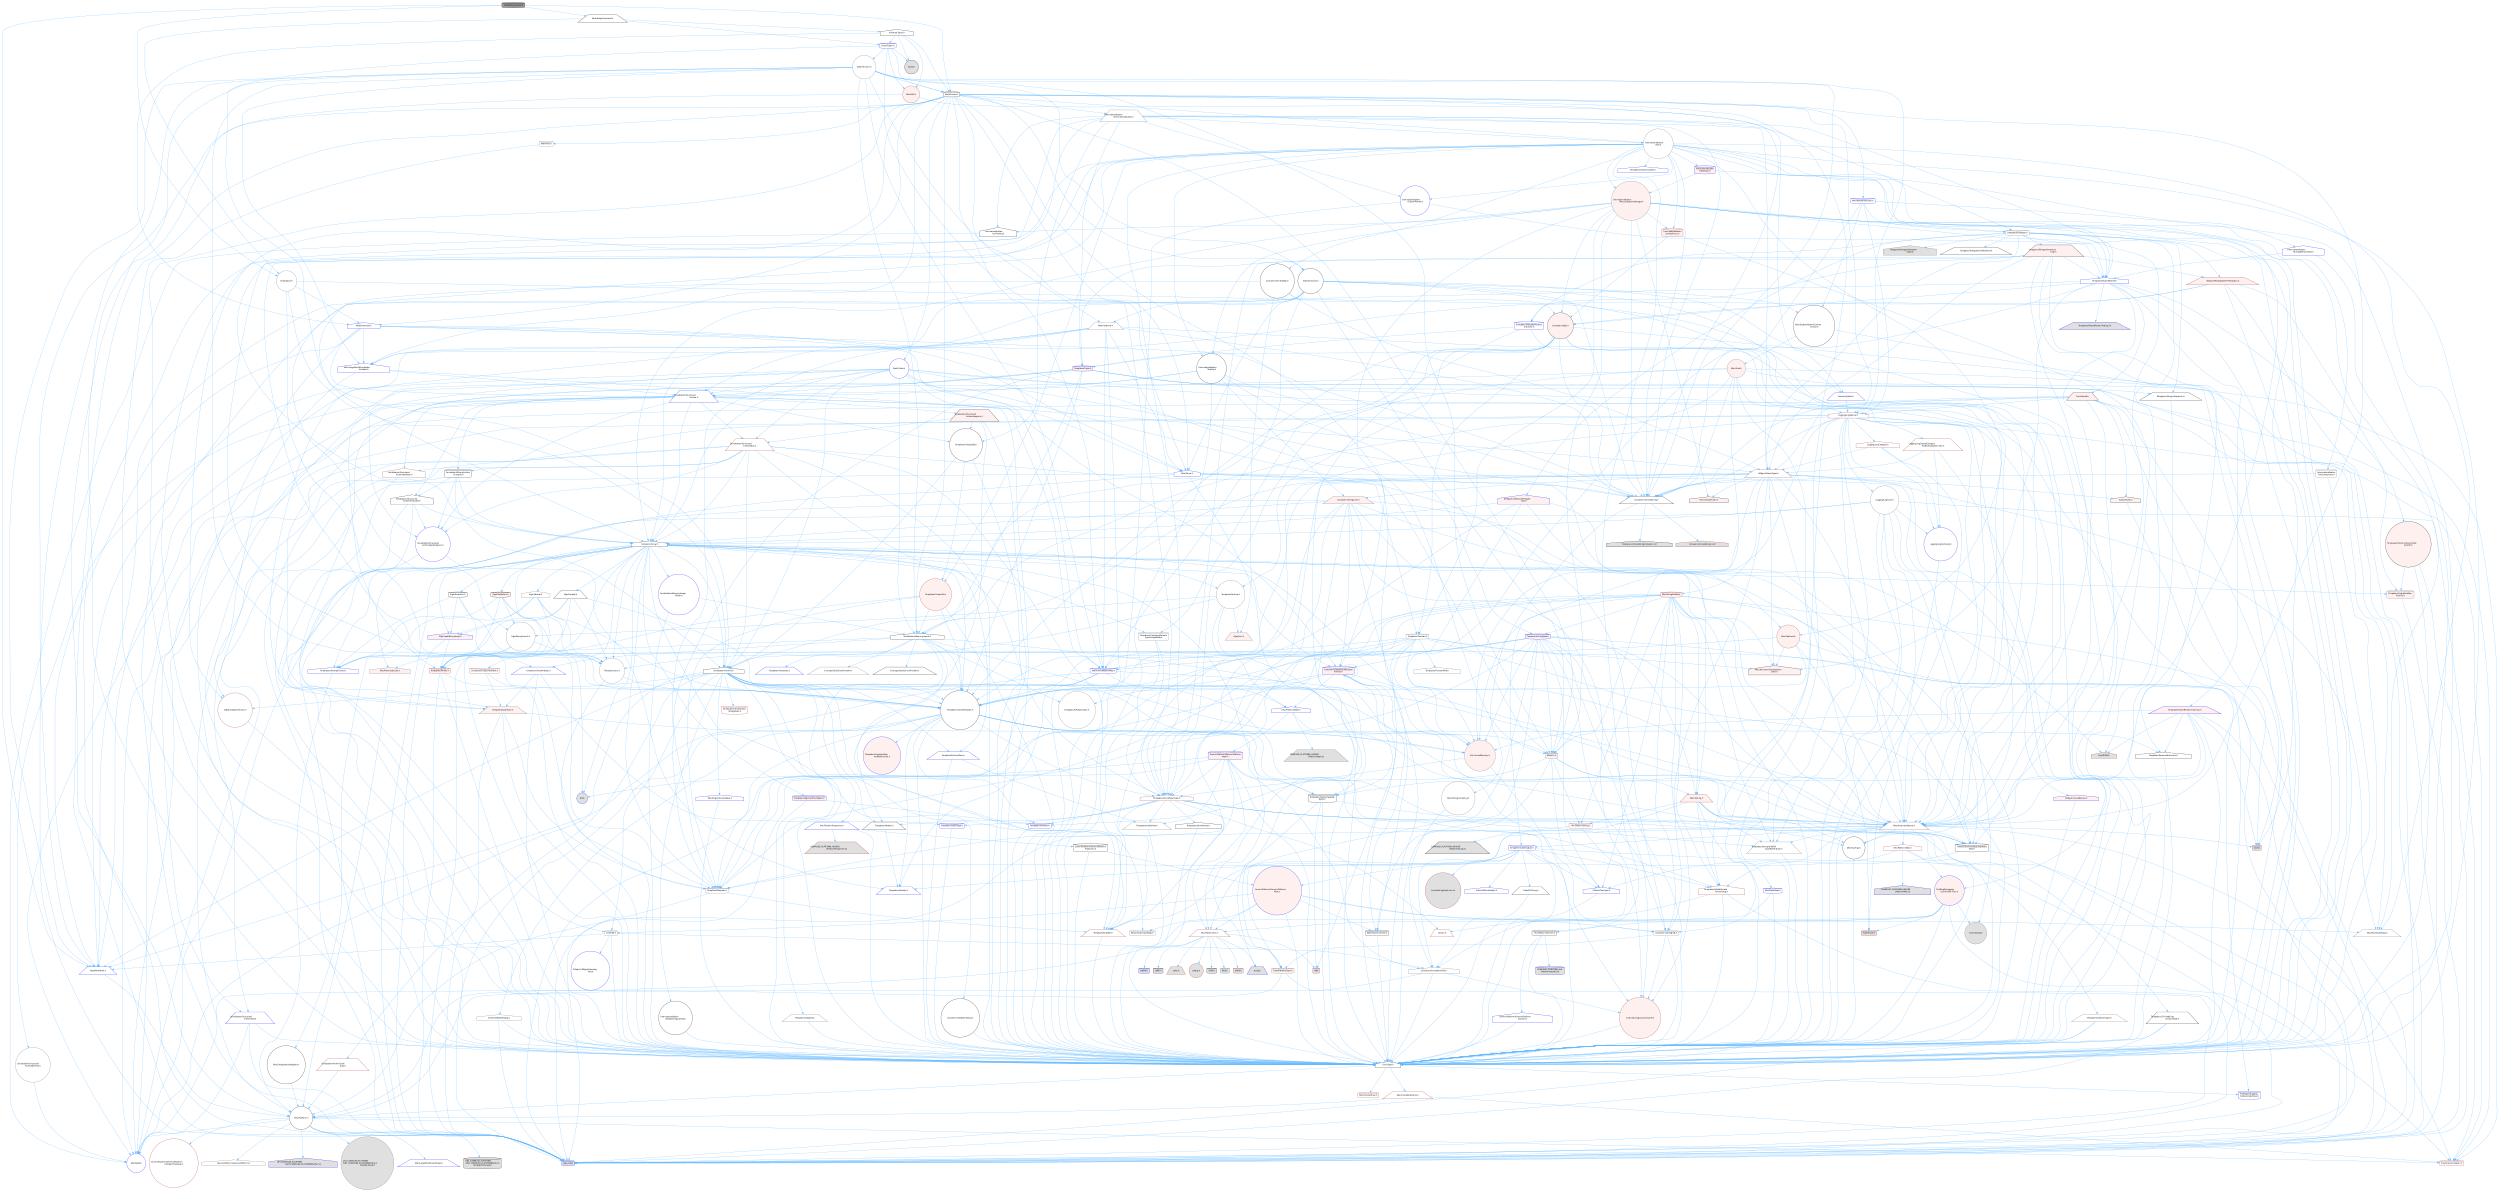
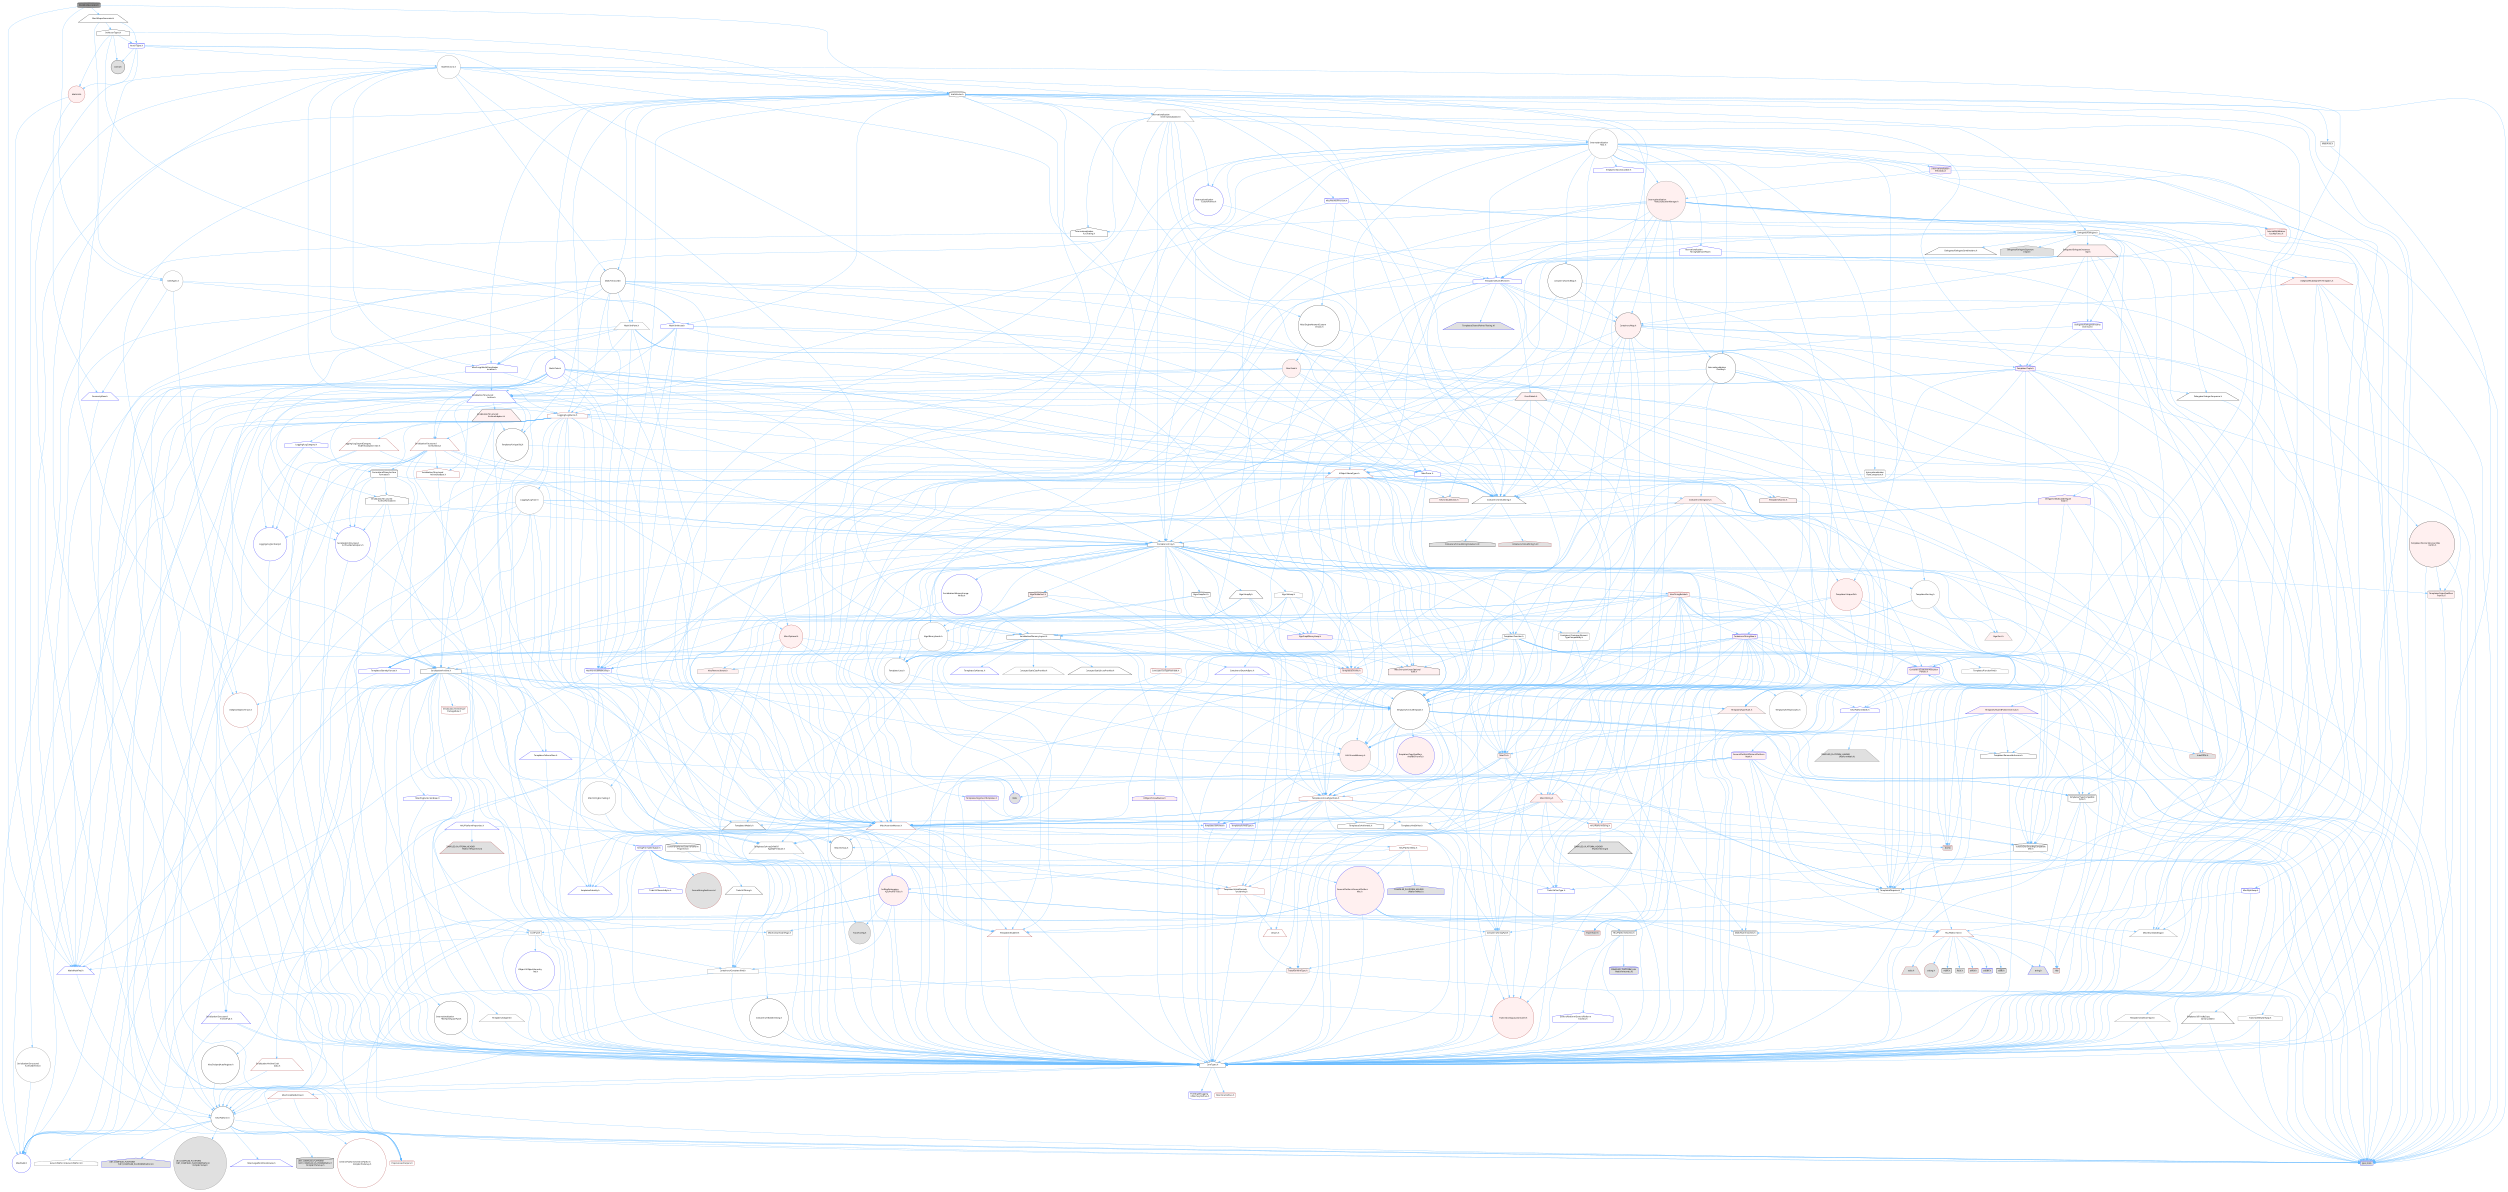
node "Logging/LogCategory.h": color brown -> blue
node "Traits/Atomic.h": label "Traits/Atomic.h" -> "Templates/Atomic.h"
edge "Misc/Optional.h" -> "ProfilingDebugging /UMemoryDefines.h": now "Misc/Optional.h" -> "CoreTypes.h"
